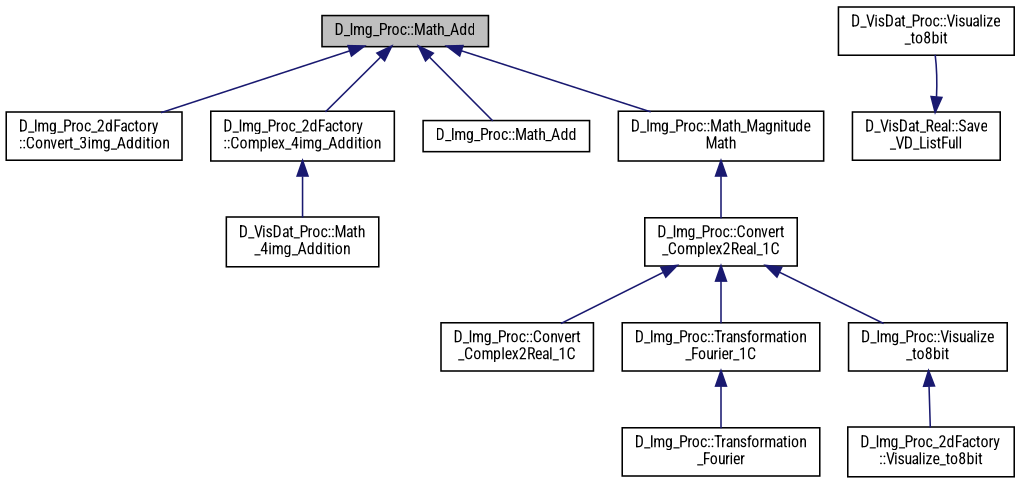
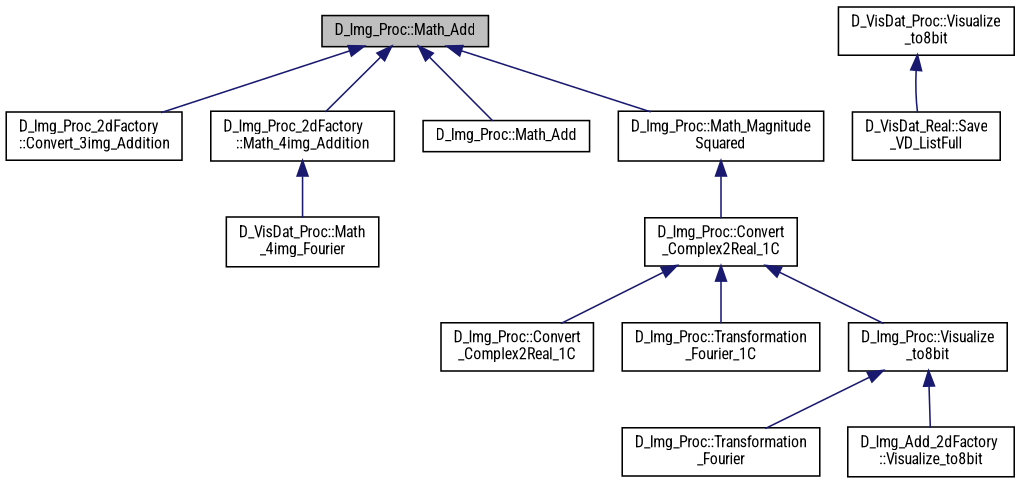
edge "D_VisDat_Proc::Visualize _to8bit" -> "D_VisDat_Real::Save _VD_ListFull": reversed
node "D_Img_Proc_2dFactory ::Complex_4img_Addition": label "D_Img_Proc_2dFactory ::Complex_4img_Addition" -> "D_Img_Proc_2dFactory ::Math_4img_Addition"
node "D_Img_Proc::Math_Magnitude Math": label "D_Img_Proc::Math_Magnitude Math" -> "D_Img_Proc::Math_Magnitude Squared"
node "D_VisDat_Proc::Math _4img_Addition": label "D_VisDat_Proc::Math _4img_Addition" -> "D_VisDat_Proc::Math _4img_Fourier"
edge "D_Img_Proc::Transformation _Fourier" -> "D_Img_Proc::Transformation _Fourier_1C": now "D_Img_Proc::Transformation _Fourier" -> "D_Img_Proc::Visualize _to8bit"
node "D_Img_Proc_2dFactory ::Visualize_to8bit": label "D_Img_Proc_2dFactory ::Visualize_to8bit" -> "D_Img_Add_2dFactory ::Visualize_to8bit"
